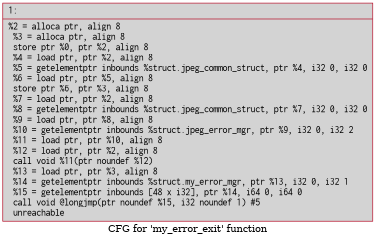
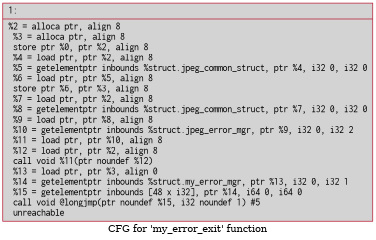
node "1:": text "%13 = load ptr, ptr %3, align 8" -> "%13 = load ptr, ptr %3, align 0"
